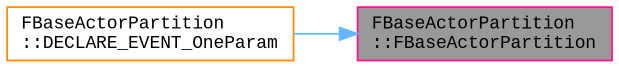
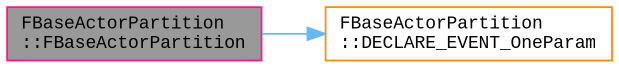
edge "FBaseActorPartition ::DECLARE_EVENT_OneParam" -> "FBaseActorPartition ::FBaseActorPartition": reversed
